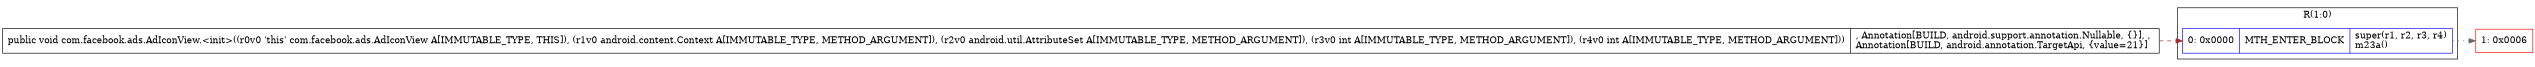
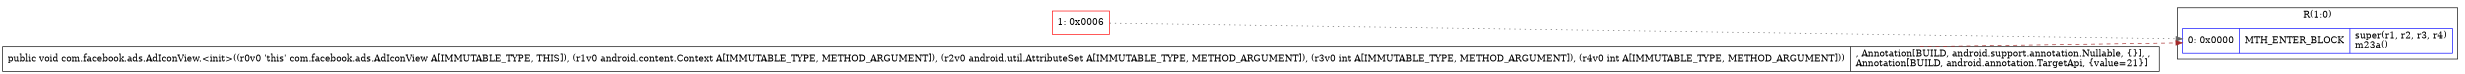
edge "0: 0x0000" -> "1: 0x0006": reversed
